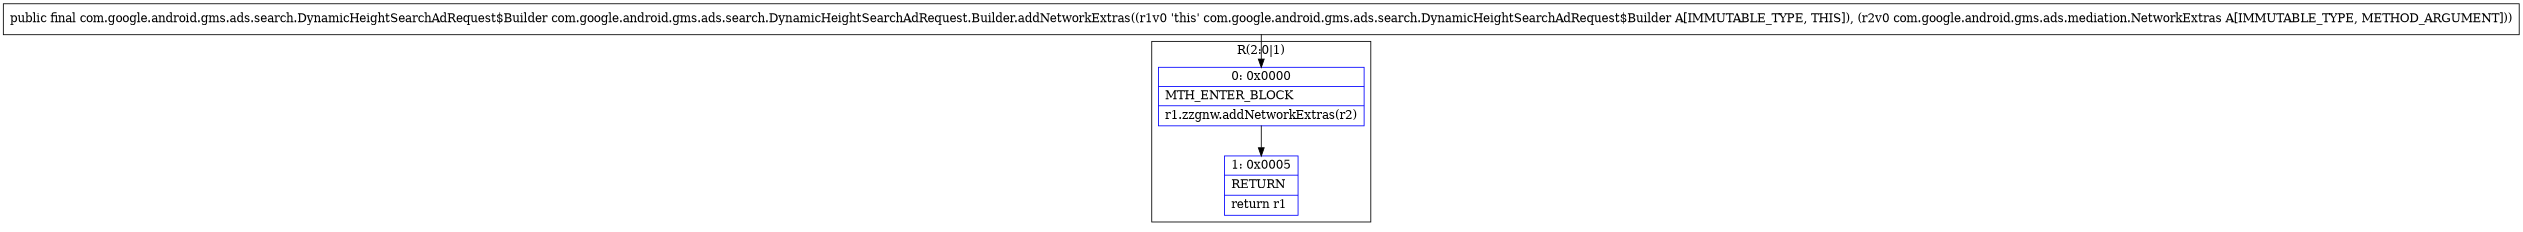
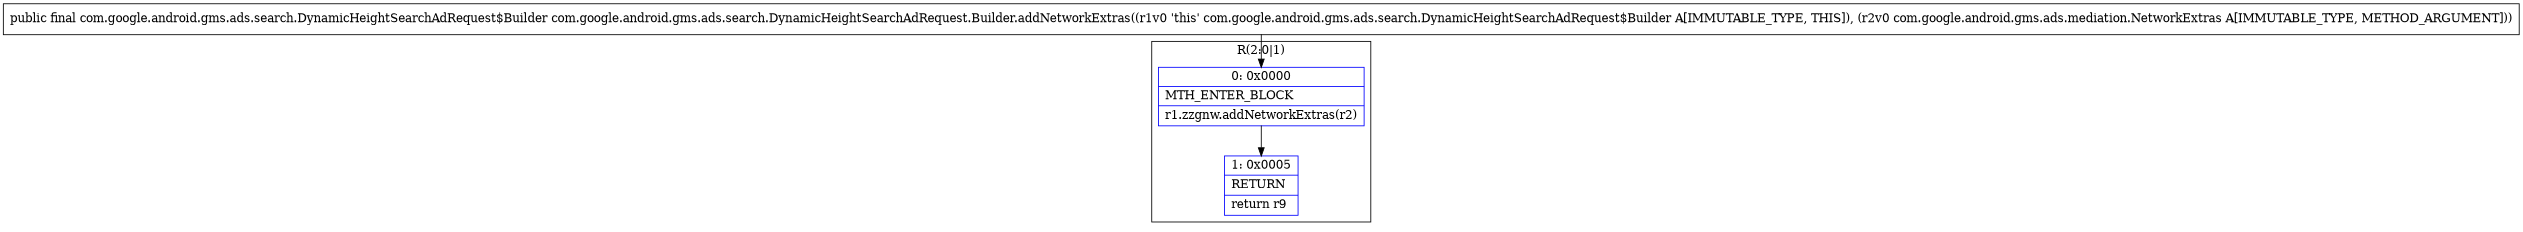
node "1: 0x0005": text "return r1" -> "return r9"
